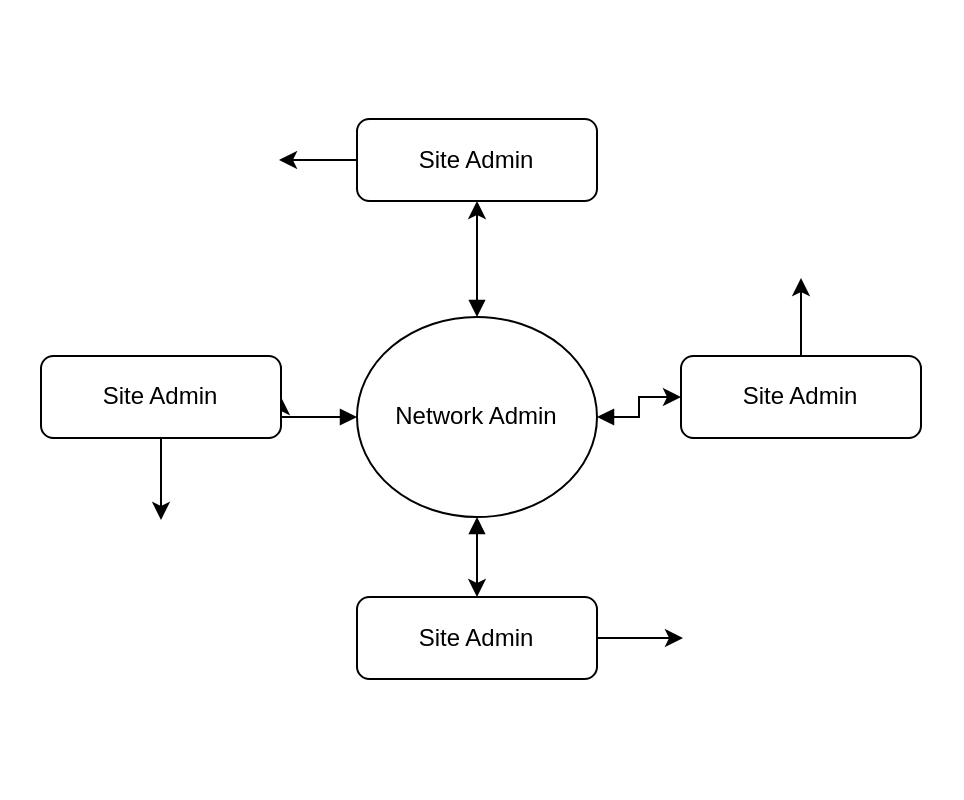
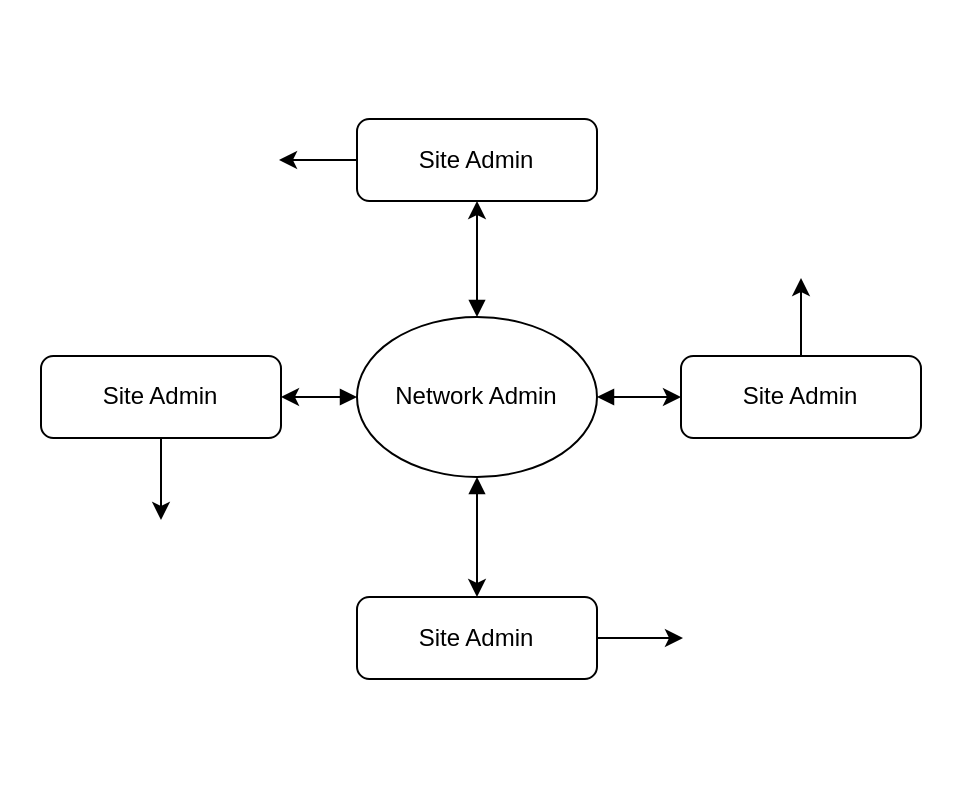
node "Network Admin": size 240x200 -> 240x160
